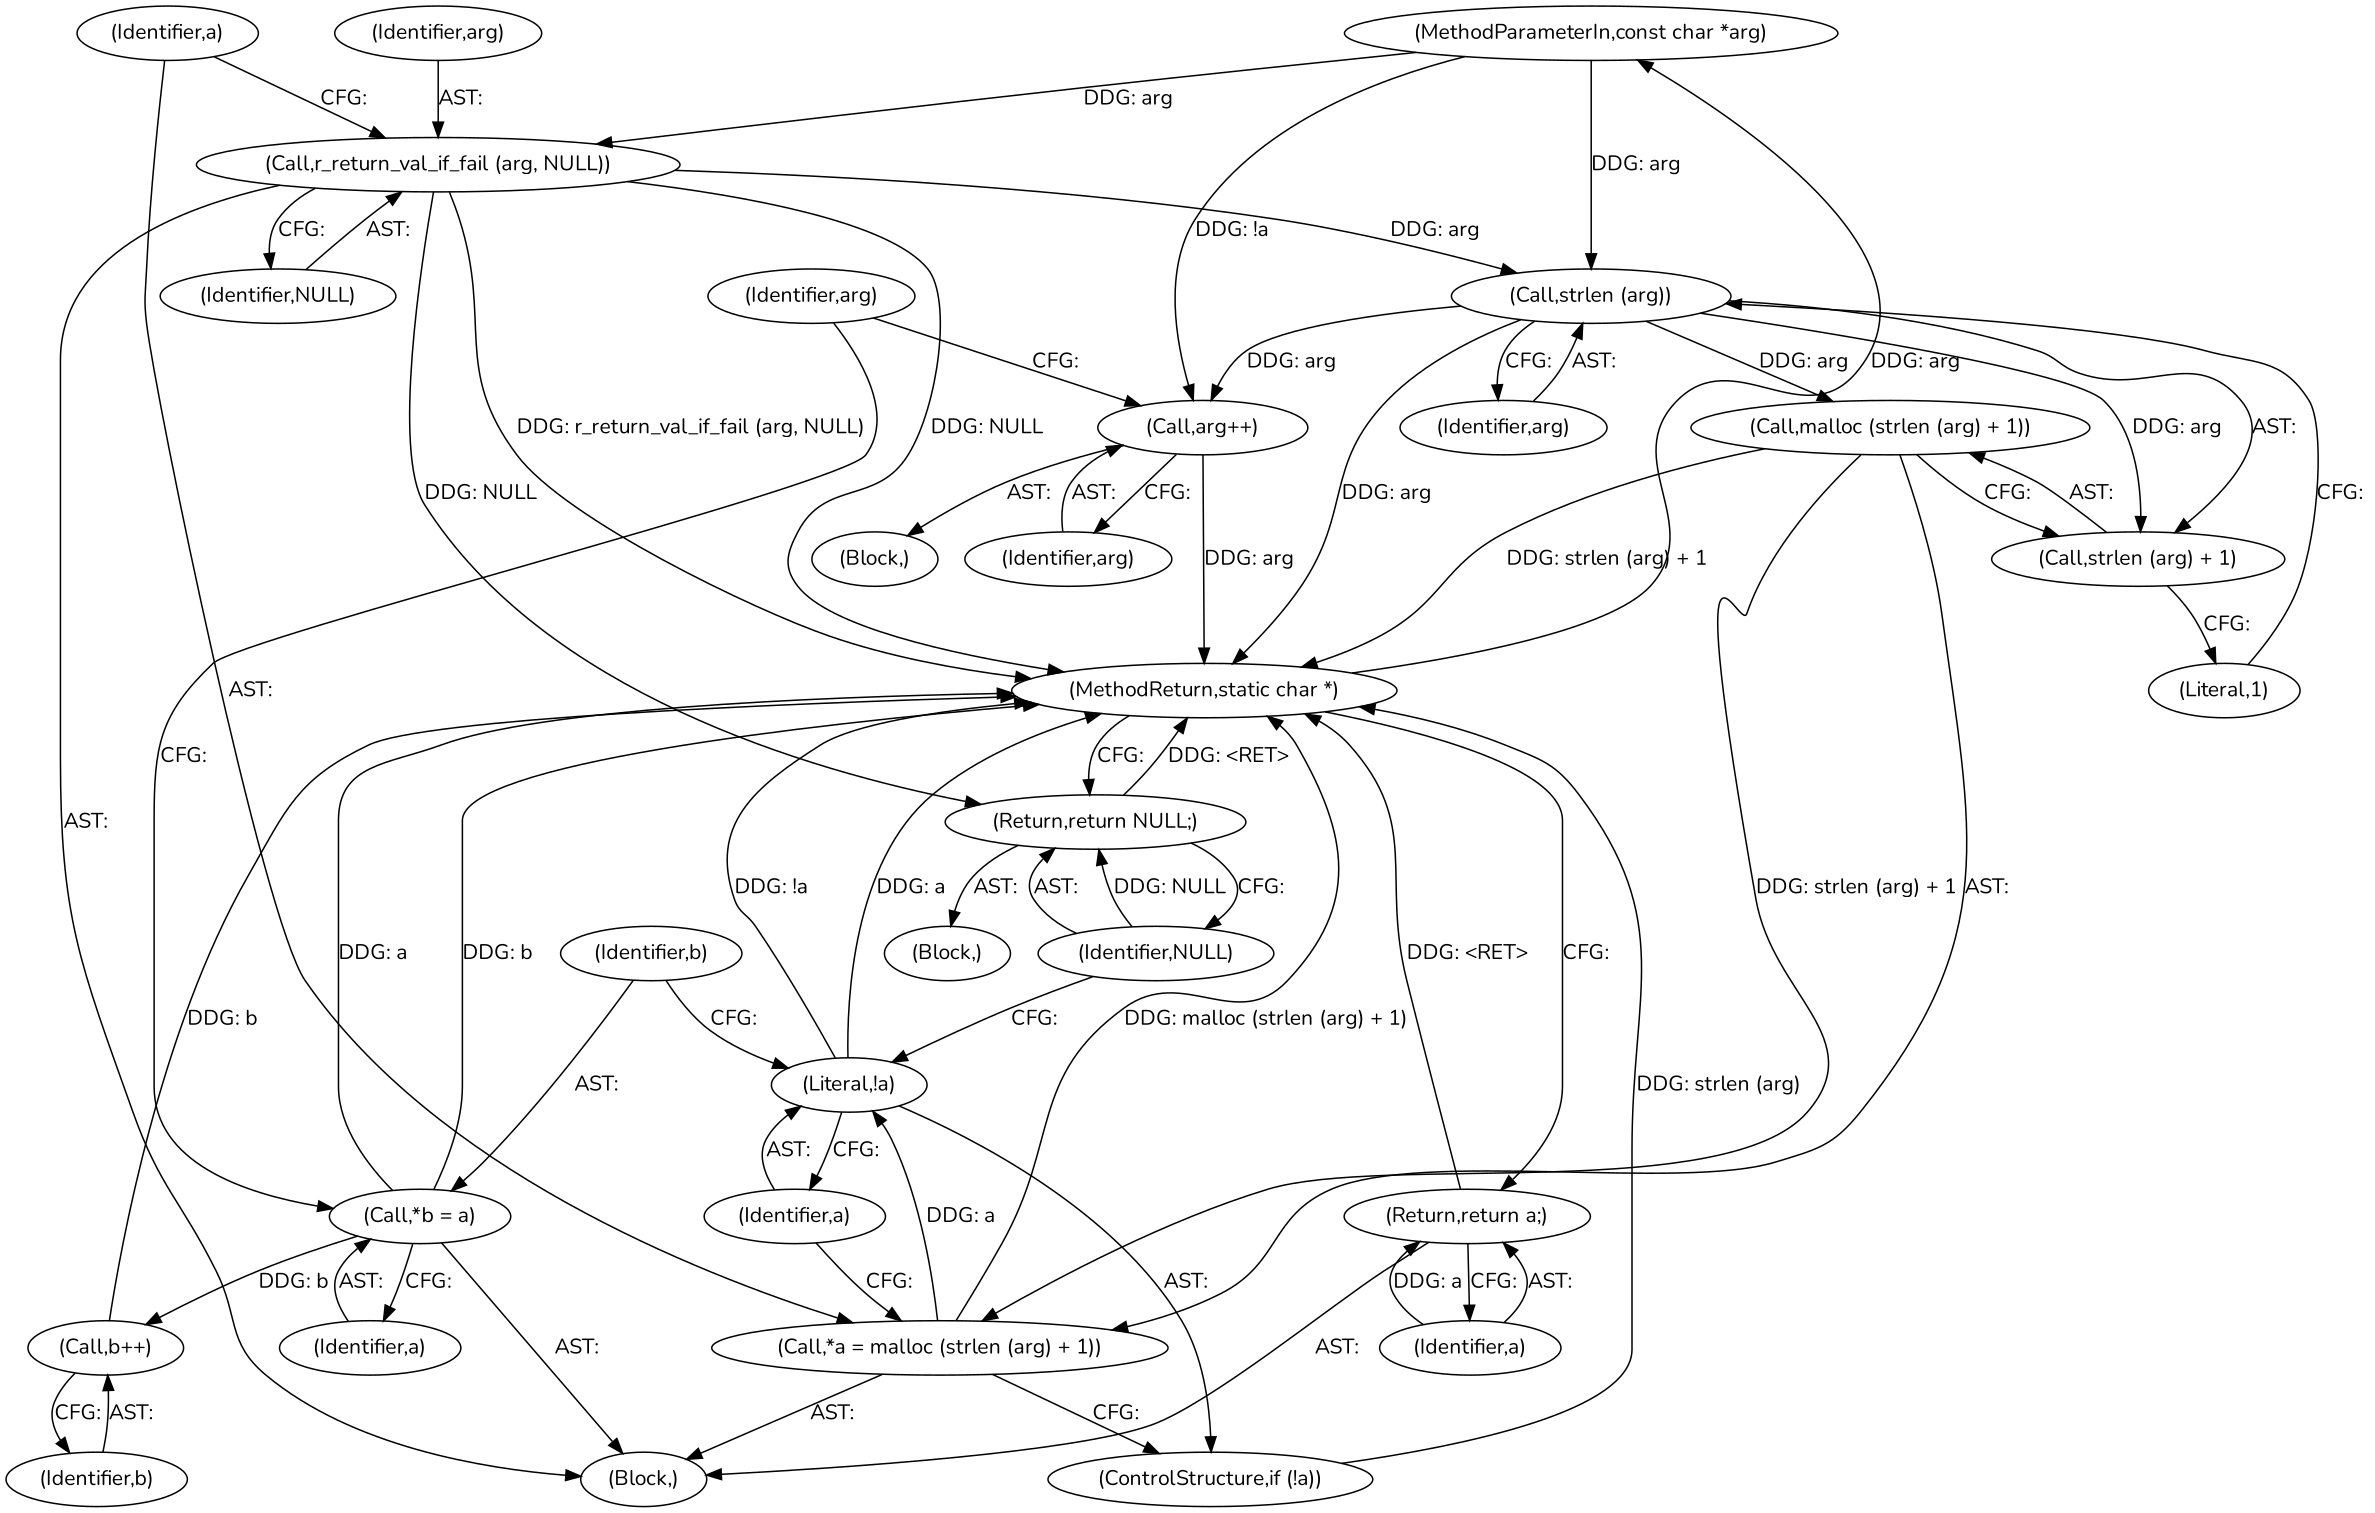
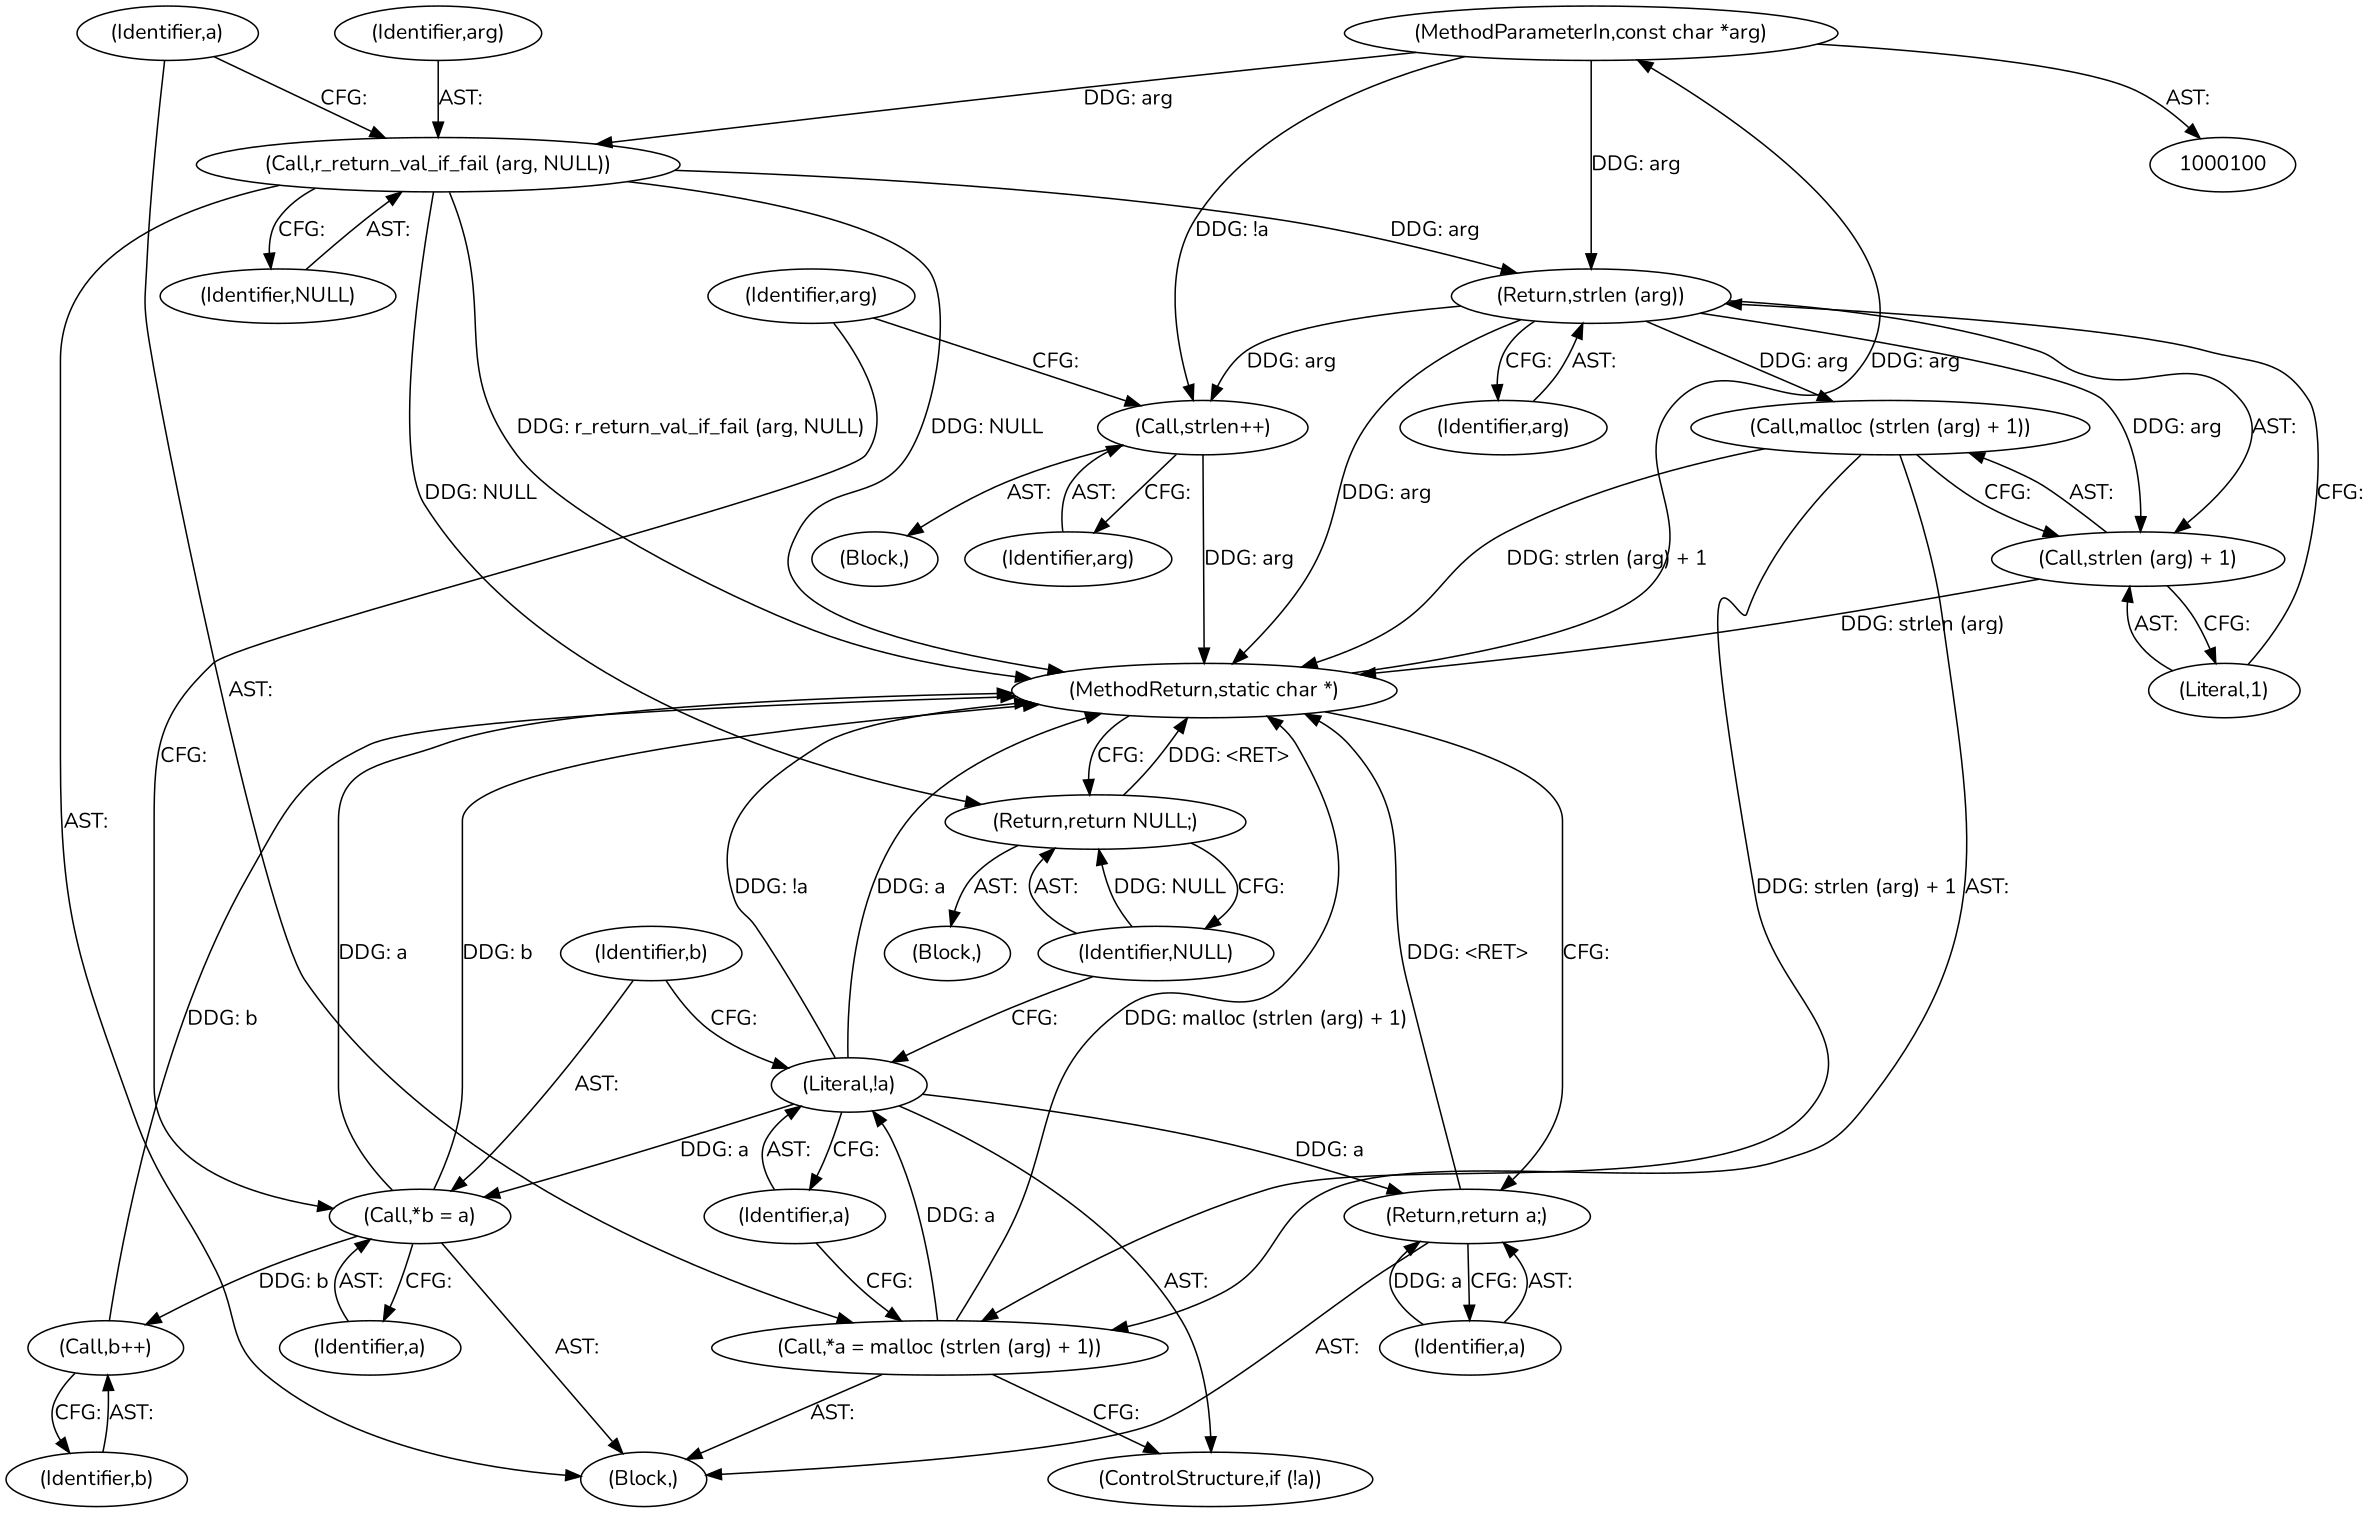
node "1000100": added
node "(Call,strlen (arg))": label "(Call,strlen (arg))" -> "(Return,strlen (arg))"
node "(Call,arg++)": label "(Call,arg++)" -> "(Call,strlen++)"
edge "(Literal,1)" -> "(Call,strlen (arg) + 1)": added, label "AST:"
edge "(ControlStructure,if (!a))" -> "(MethodReturn,static char *)": now "(Call,strlen (arg) + 1)" -> "(MethodReturn,static char *)"
edge "(Literal,!a)" -> "(Return,return a;)": added, label "DDG: a"
edge "(Literal,!a)" -> "(Call,*b = a)": added, label "DDG: a"
